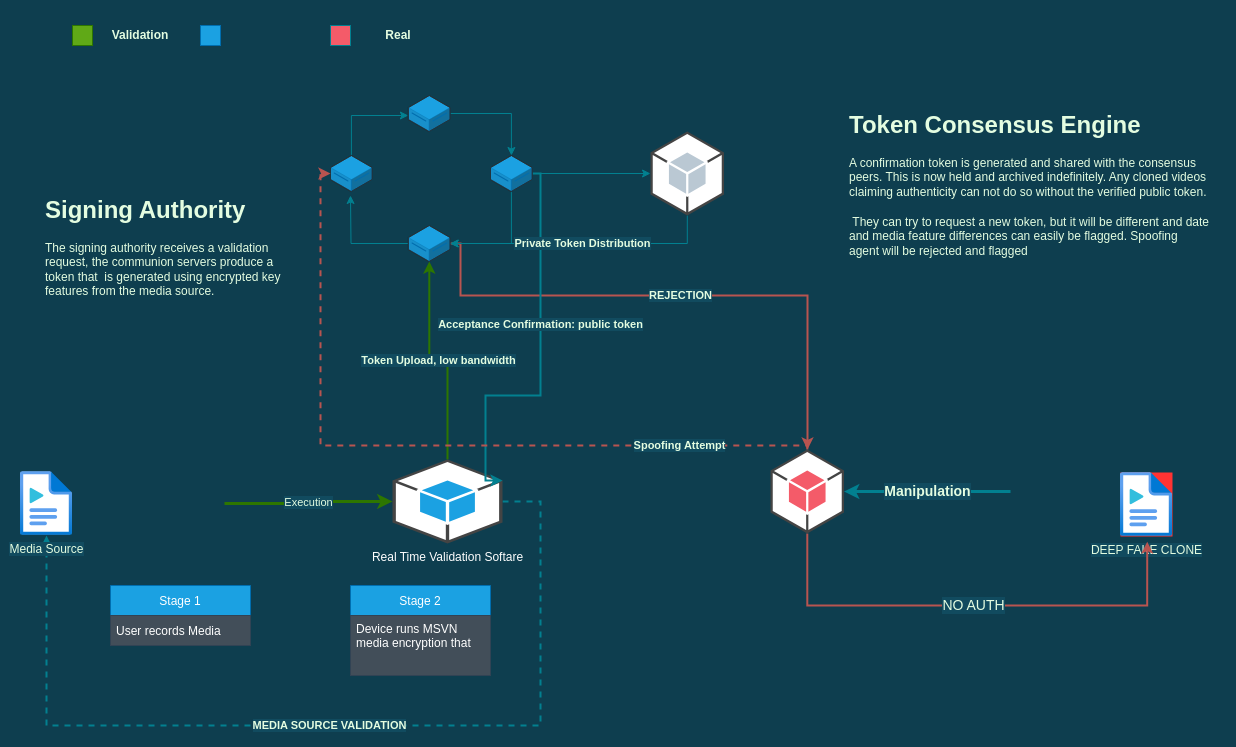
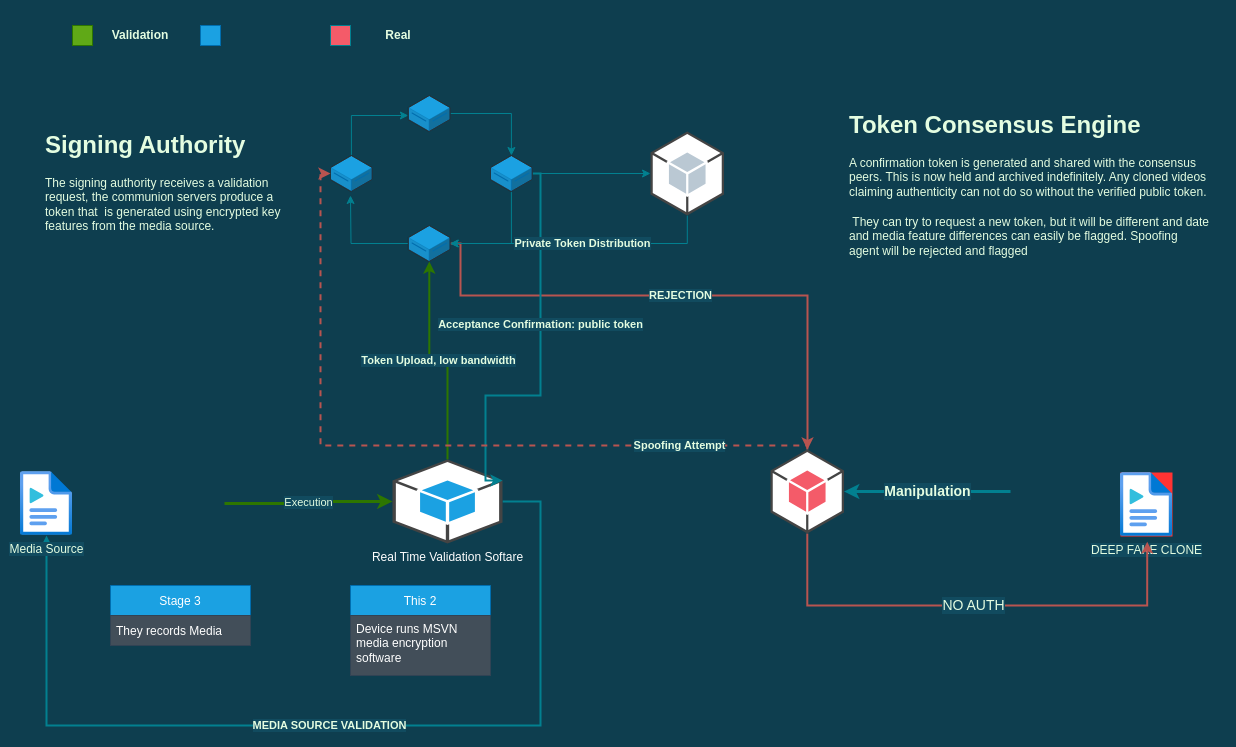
node "Signing AuthorityThe signing authority receives a validation request, the communion servers produce a token that is generated using encrypted key features from the media source.": moved (171, 291) -> (171, 226)
node "Stage 1": label "Stage 1" -> "Stage 3"
node "Stage 2": label "Stage 2" -> "This 2"
node "User records Media": label "User records Media" -> "They records Media"
node "Device runs MSVN media encryption that": label "Device runs MSVN media encryption that" -> "Device runs MSVN media encryption software"
edge "Real Time Validation Softare" -> "Media Source": style dashed -> solid
